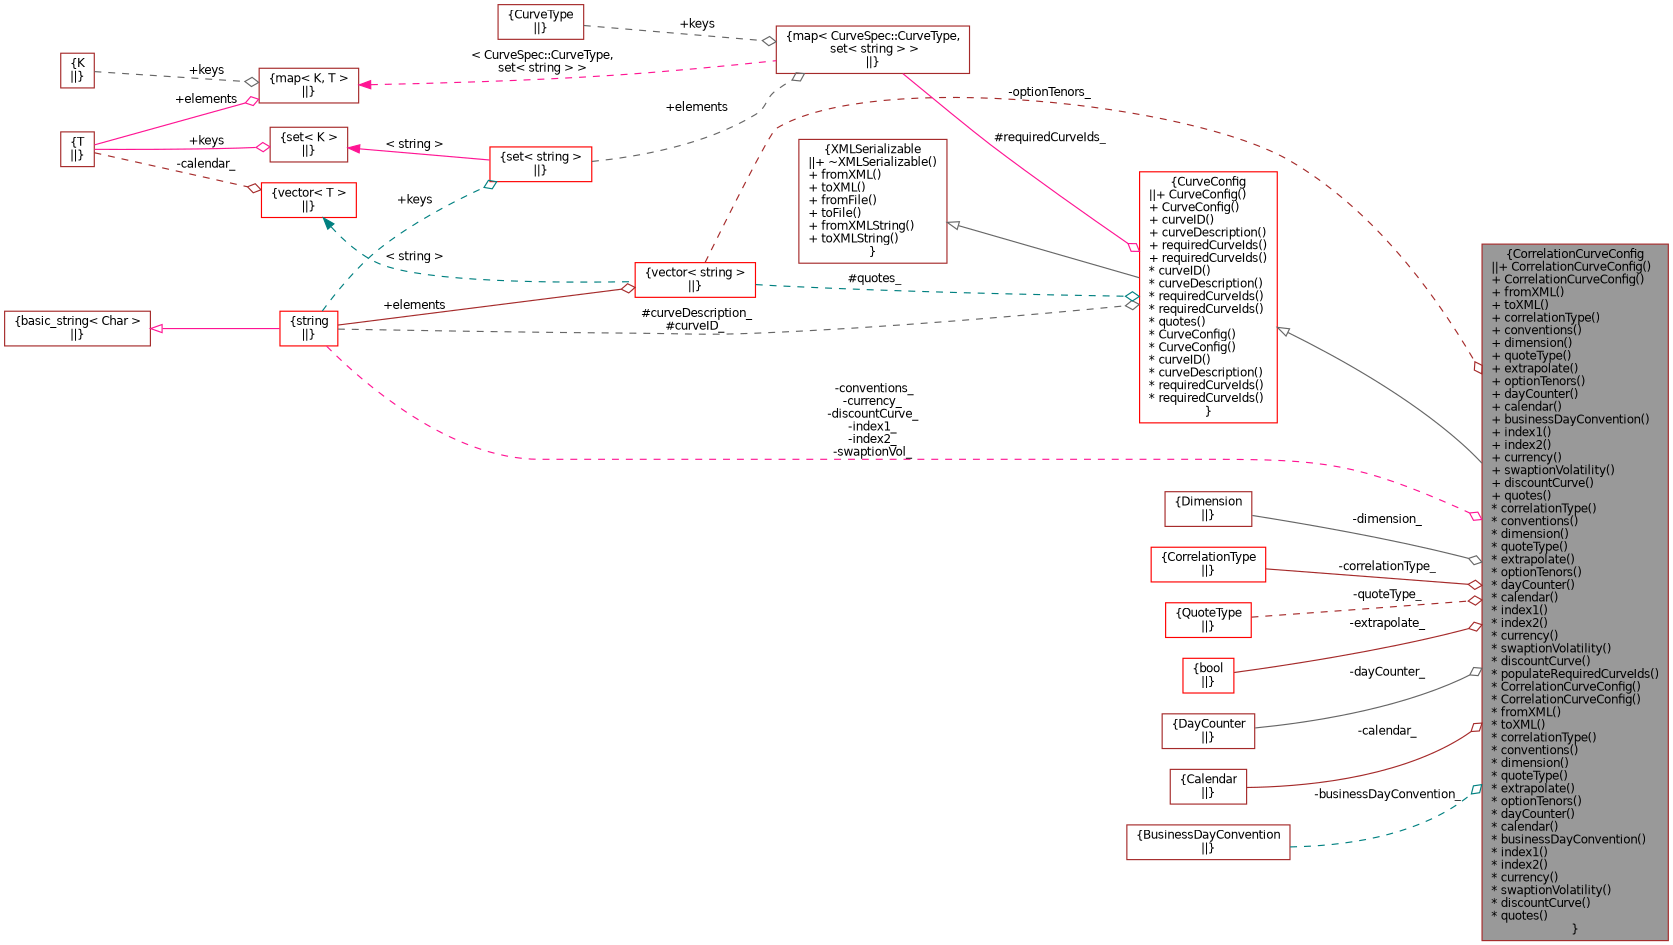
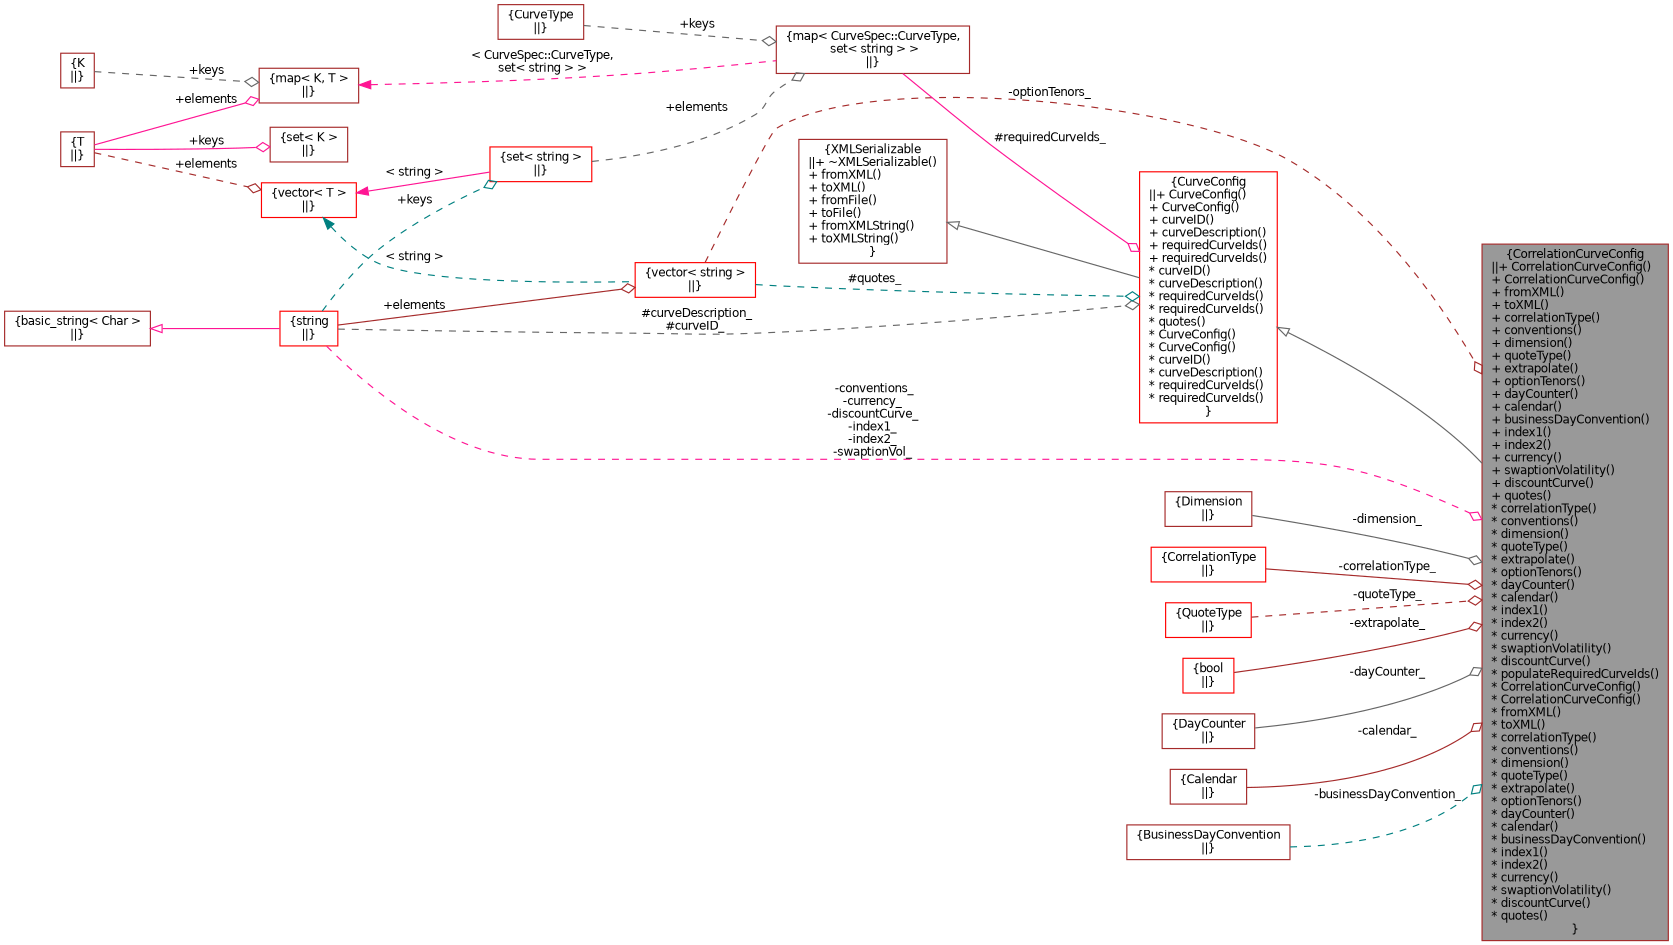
edge "{set< string > ||}" -> "{set< K > ||}": now "{set< string > ||}" -> "{vector< T > ||}"
edge "{T ||}" -> "{vector< T > ||}": label " -calendar_" -> " +elements"
